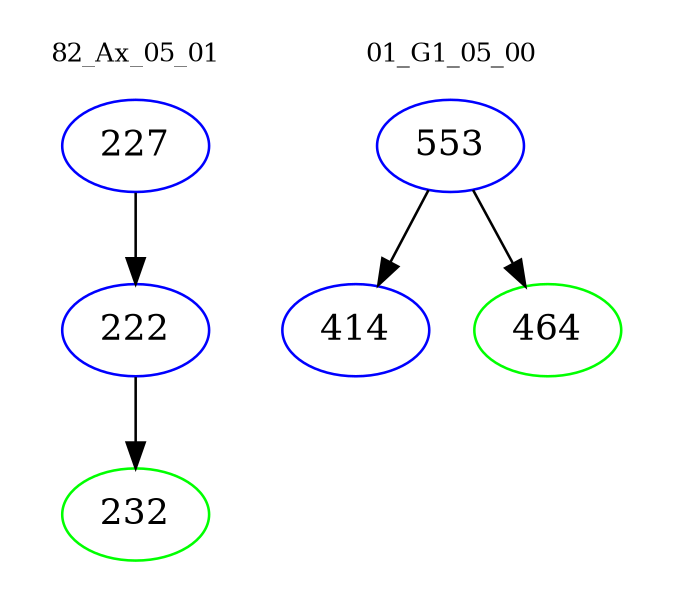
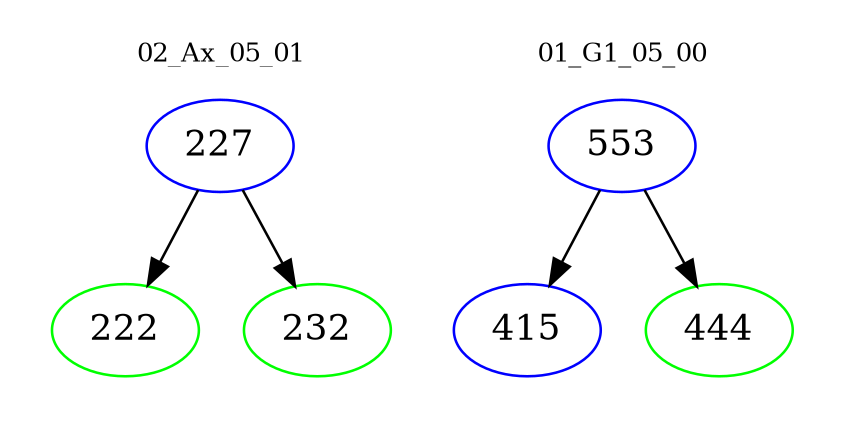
cluster "82_Ax_05_01": label "82_Ax_05_01" -> "02_Ax_05_01"
node "222": color blue -> green
node "414": label "414" -> "415"
node "464": label "464" -> "444"
edge "222" -> "232": now "227" -> "232"
